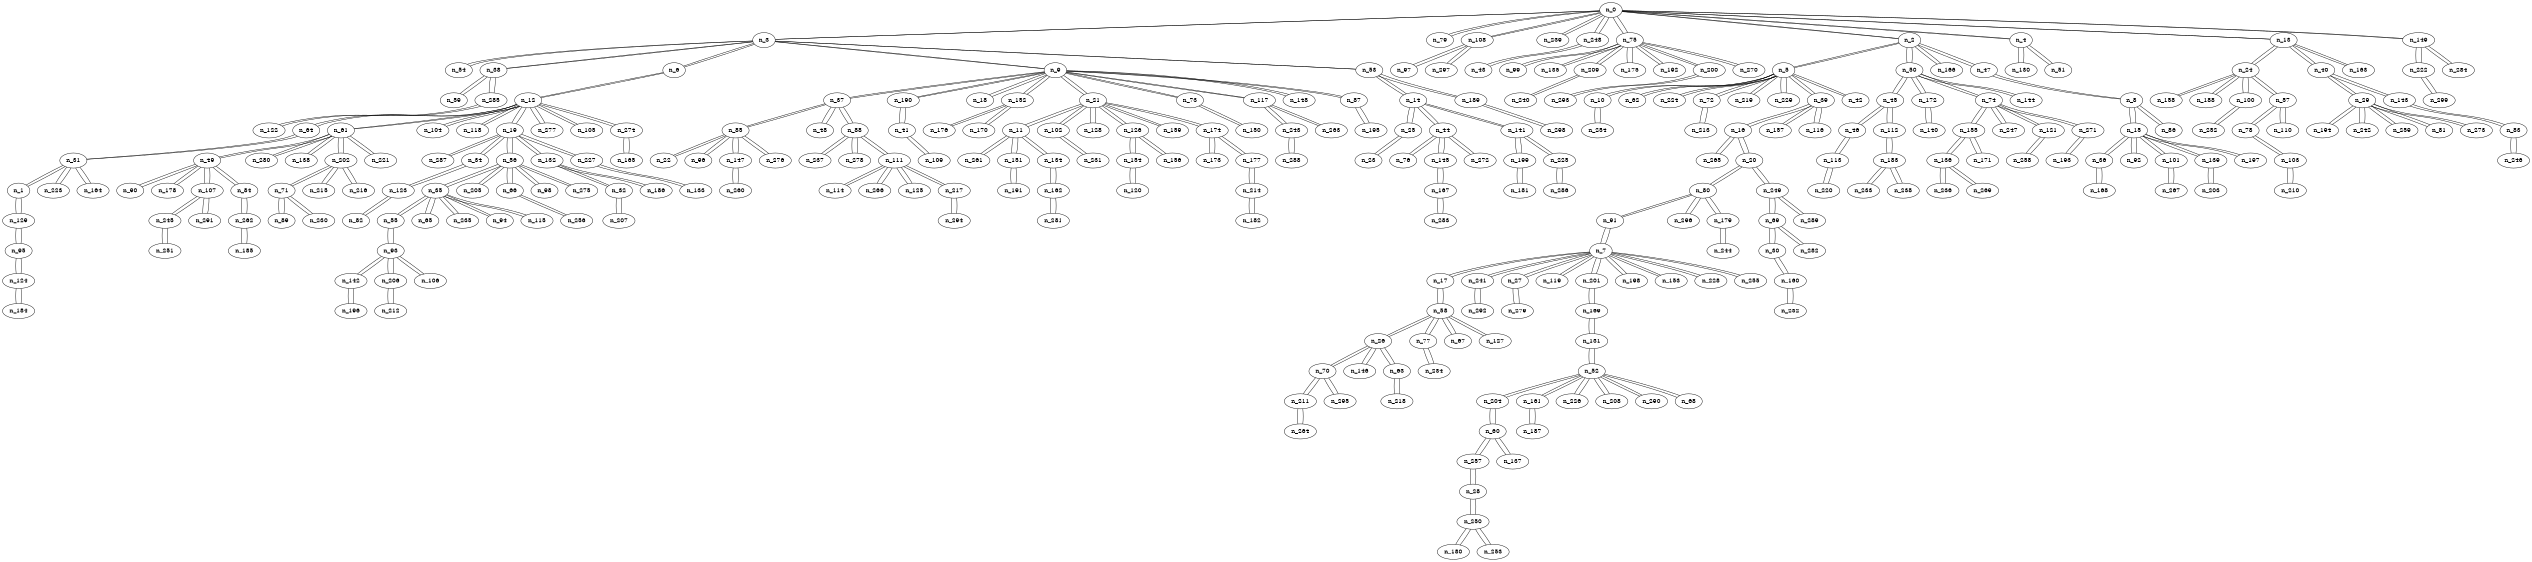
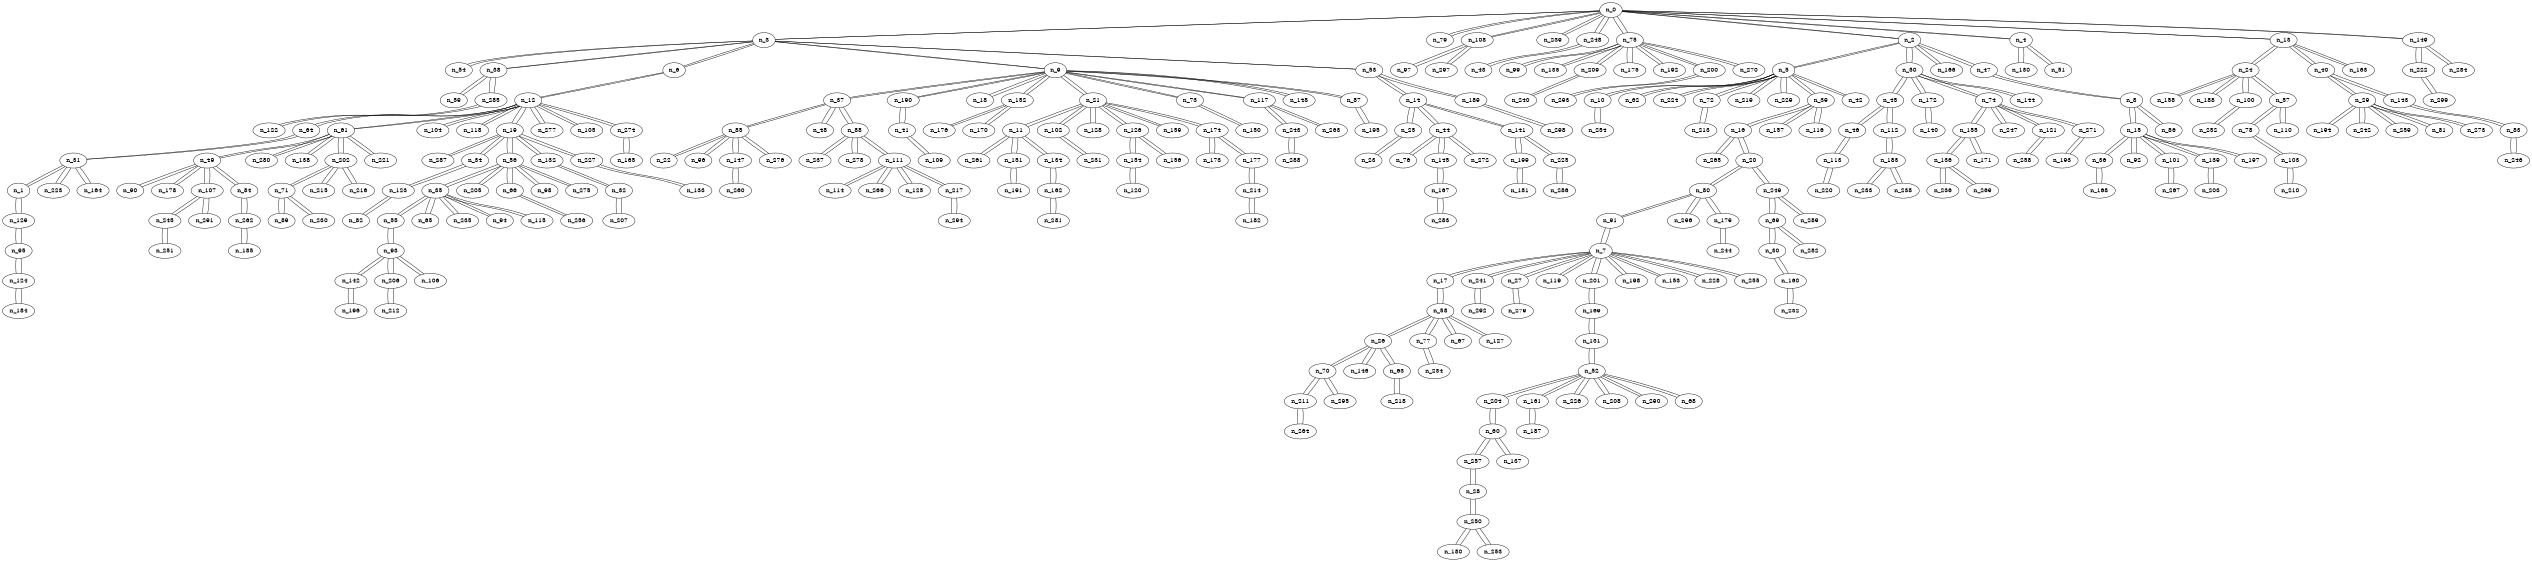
node "n_186": removed
